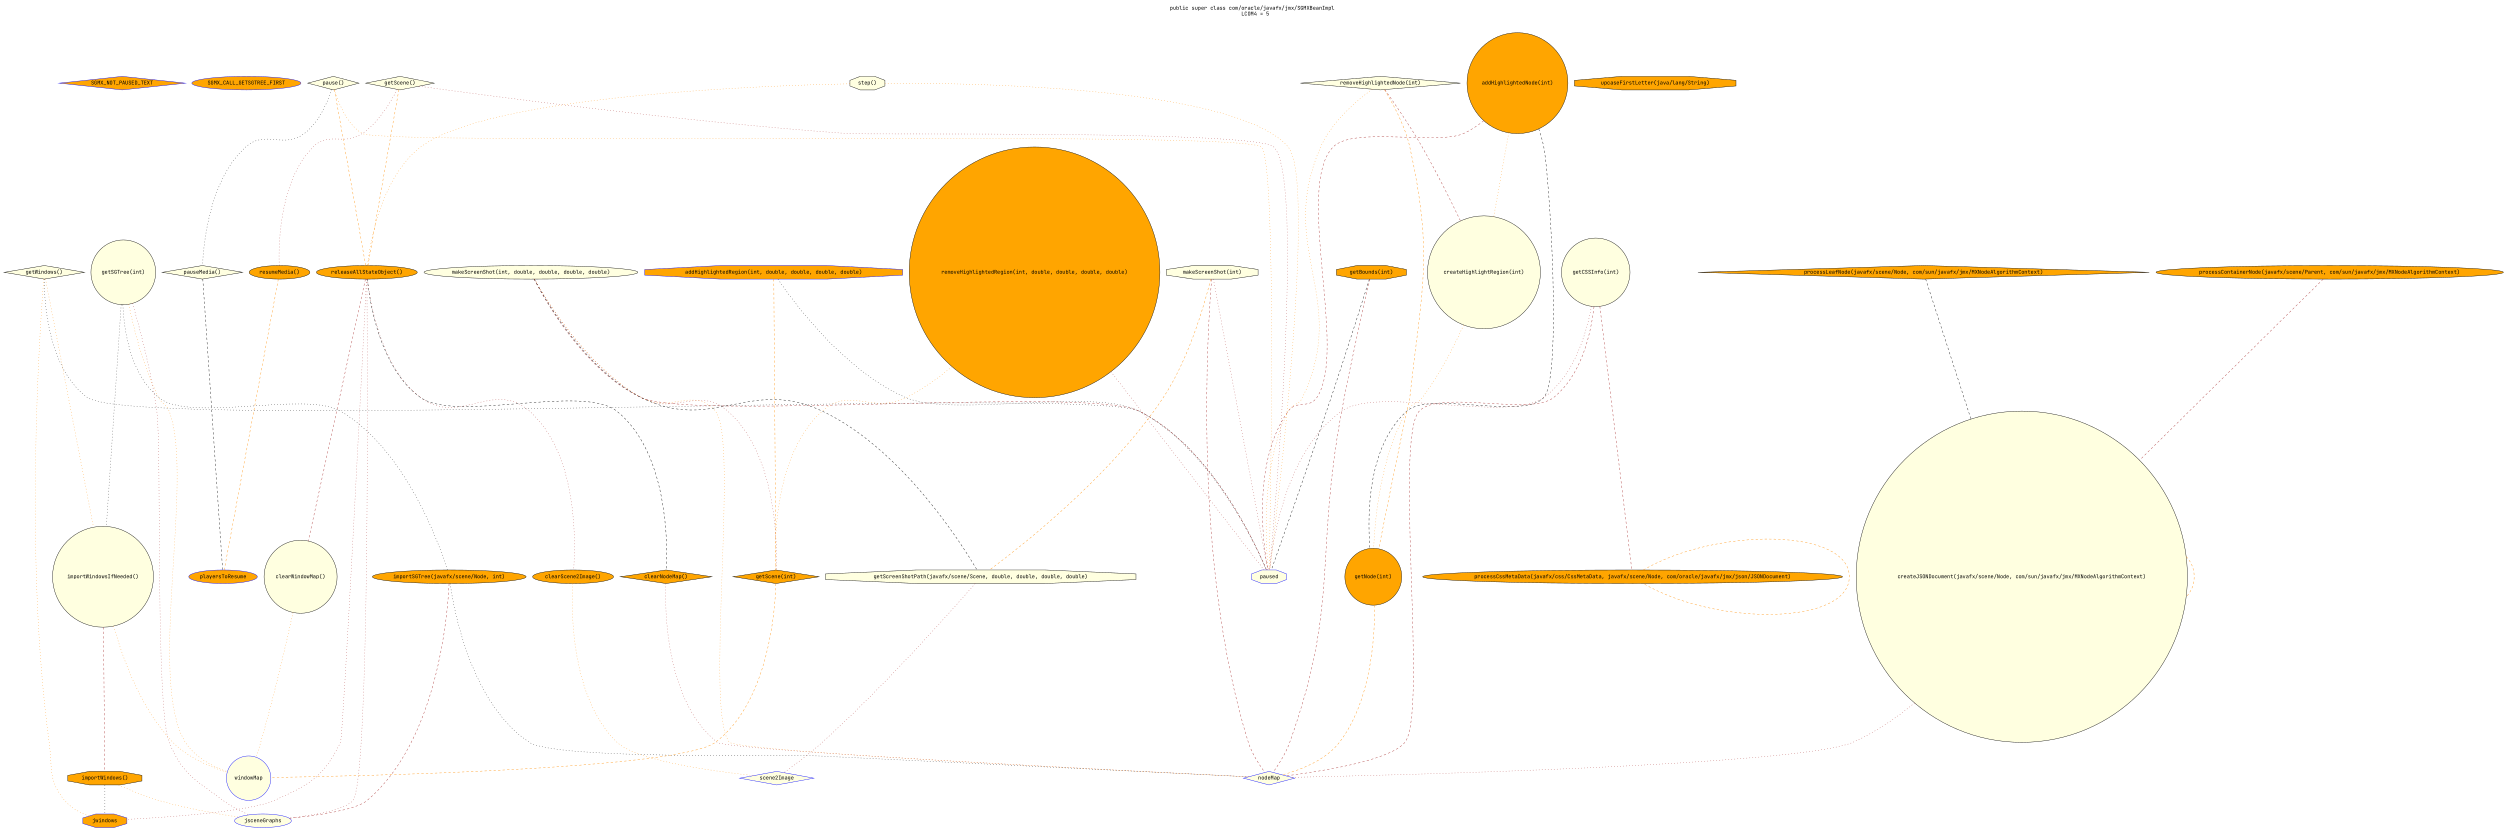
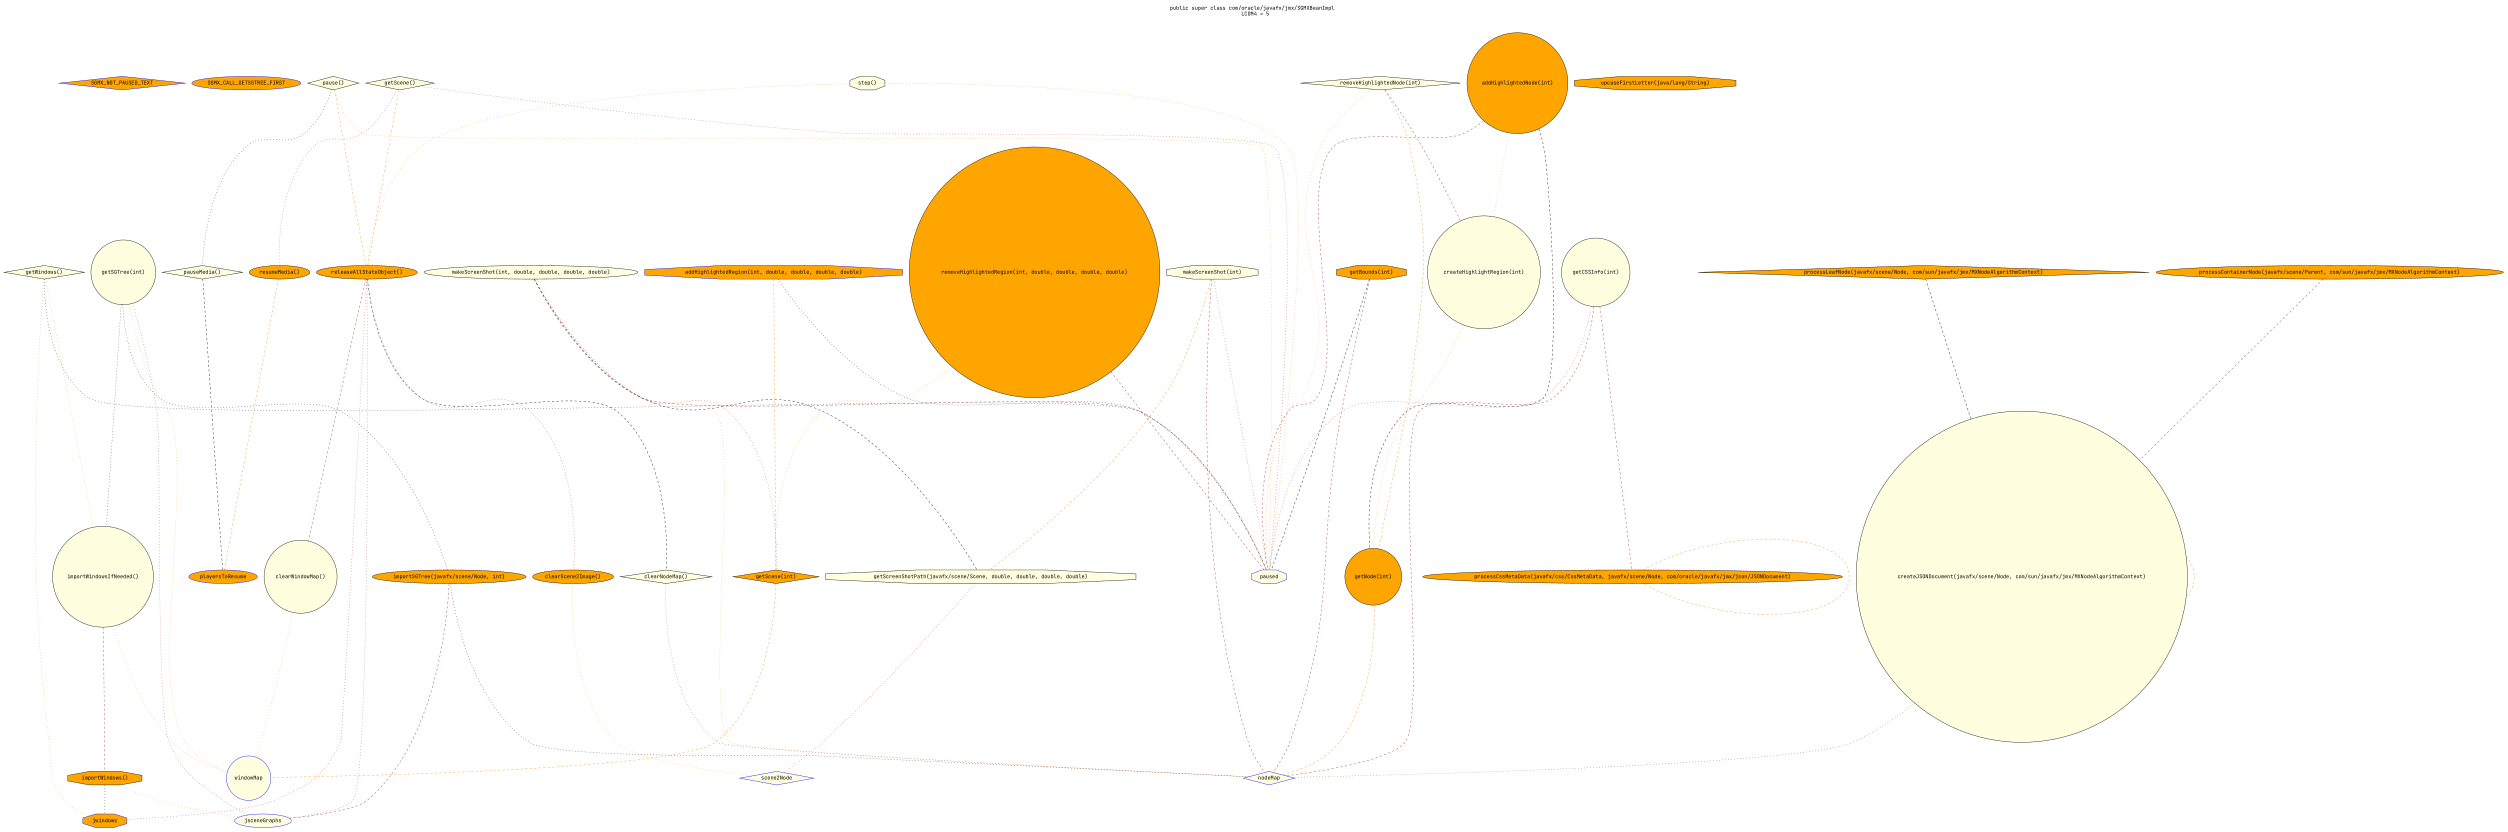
edge "removeHighlightedRegion(int, double, double, double, double)" -- "paused": style dotted -> dashed
node "clearNodeMap()": fillcolor orange -> lightyellow
node "scene2Image": label "scene2Image" -> "scene2Node"
